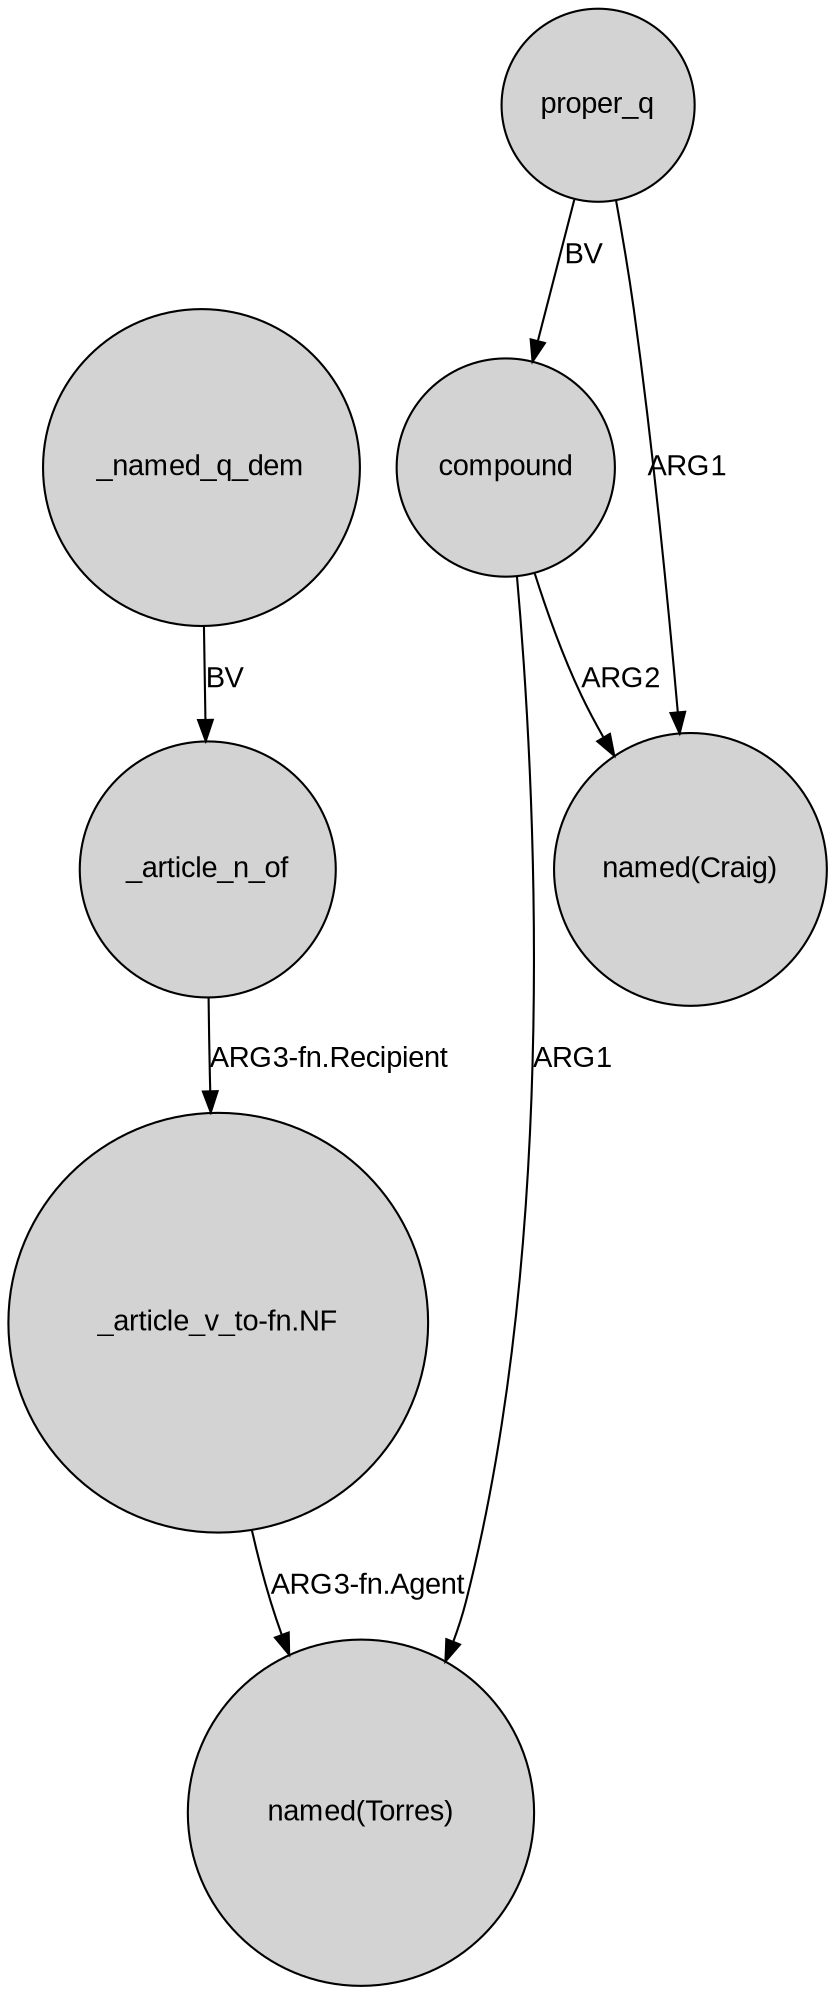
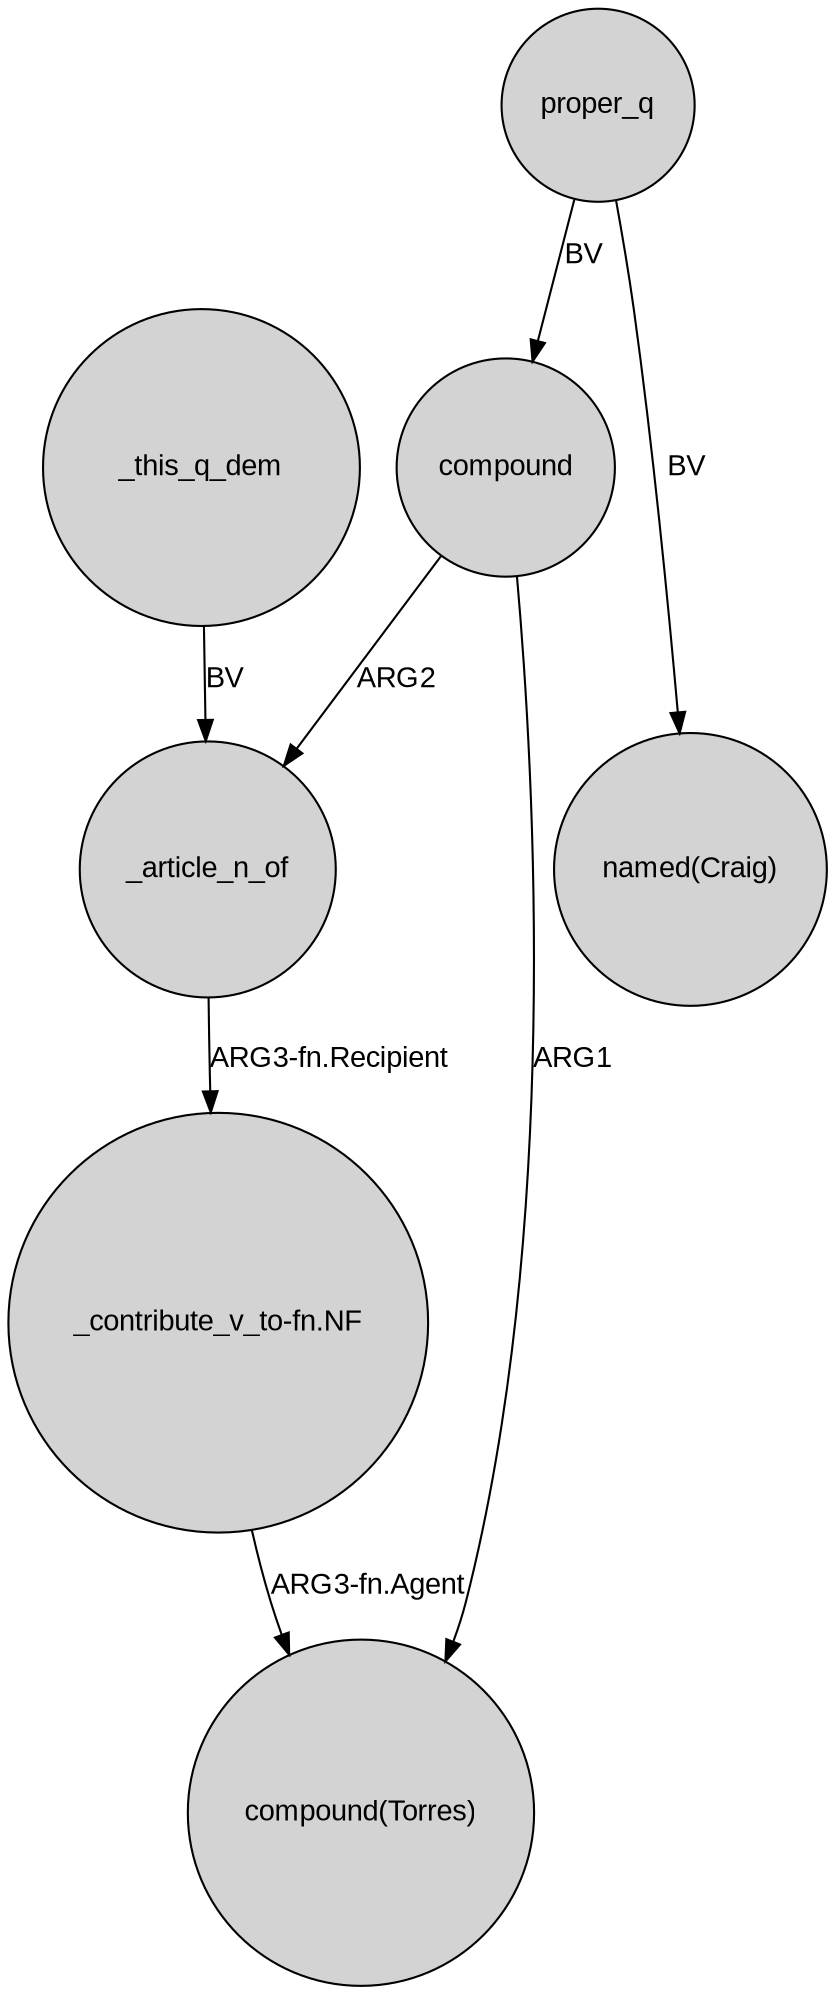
node "_named_q_dem": label "_named_q_dem" -> "_this_q_dem"
edge "proper_q" -> "named(Craig)": label "ARG1" -> "BV"
edge "compound" -> "named(Craig)": now "compound" -> "_article_n_of"
node "_article_v_to-fn.NF": label "_article_v_to-fn.NF" -> "_contribute_v_to-fn.NF"
node "named(Torres)": label "named(Torres)" -> "compound(Torres)"
